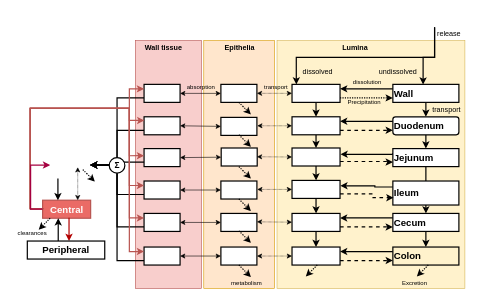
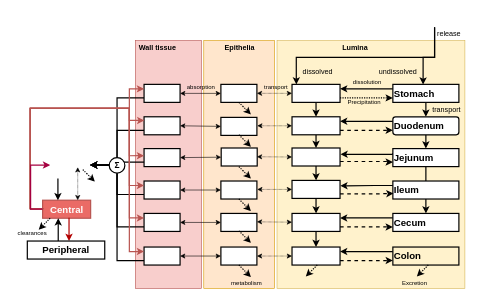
node "Wall tissue": moved (163, 48) -> (157, 48)
node "Wall": label "Wall" -> "Stomach"
node "Ileum": size 66x24 -> 66x18
edge "Cecum" -> "Colon": removed
